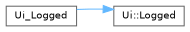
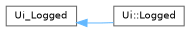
edge "Ui_Logged" -> "Ui::Logged": reversed
